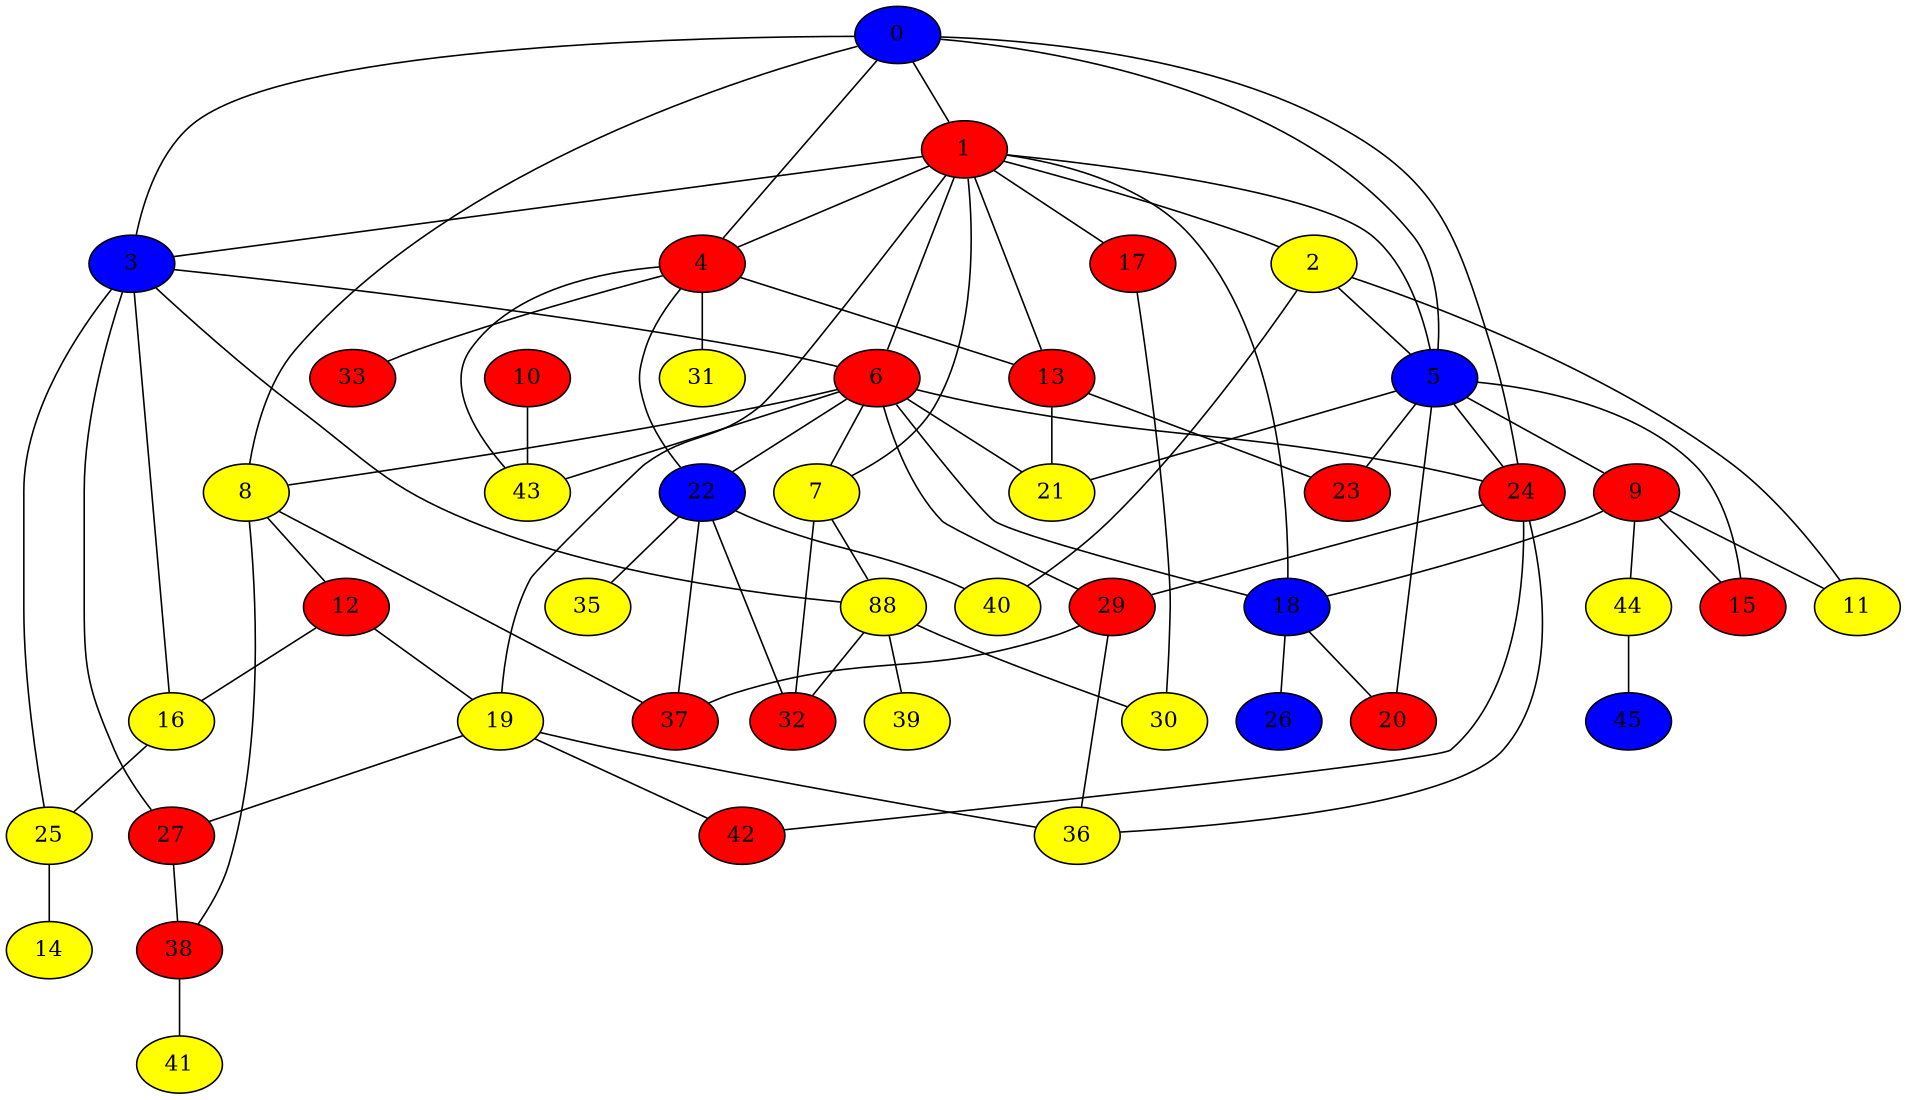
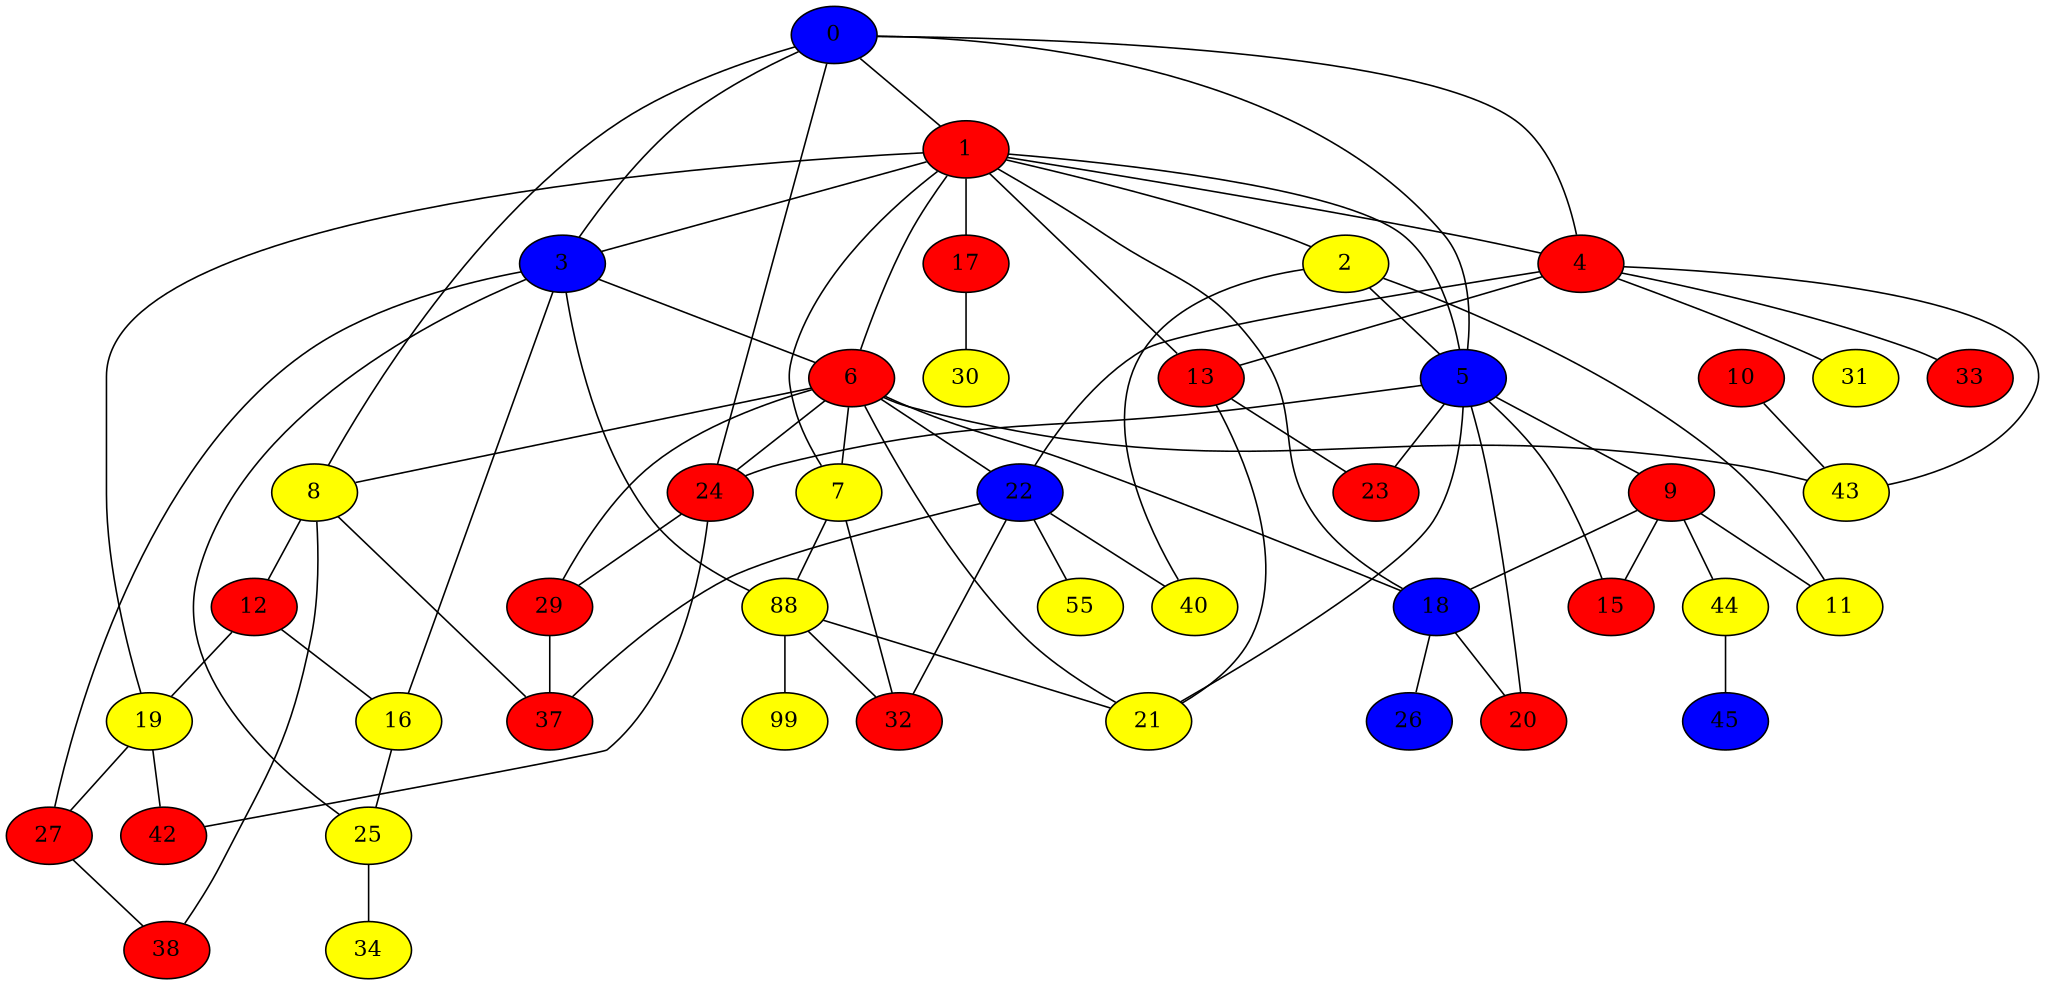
node "35": label "35" -> "55"
edge "88" -- "30": now "88" -- "21"
node "39": label "39" -> "99"
node "36": removed
node "14": label "14" -> "34"
node "41": removed
